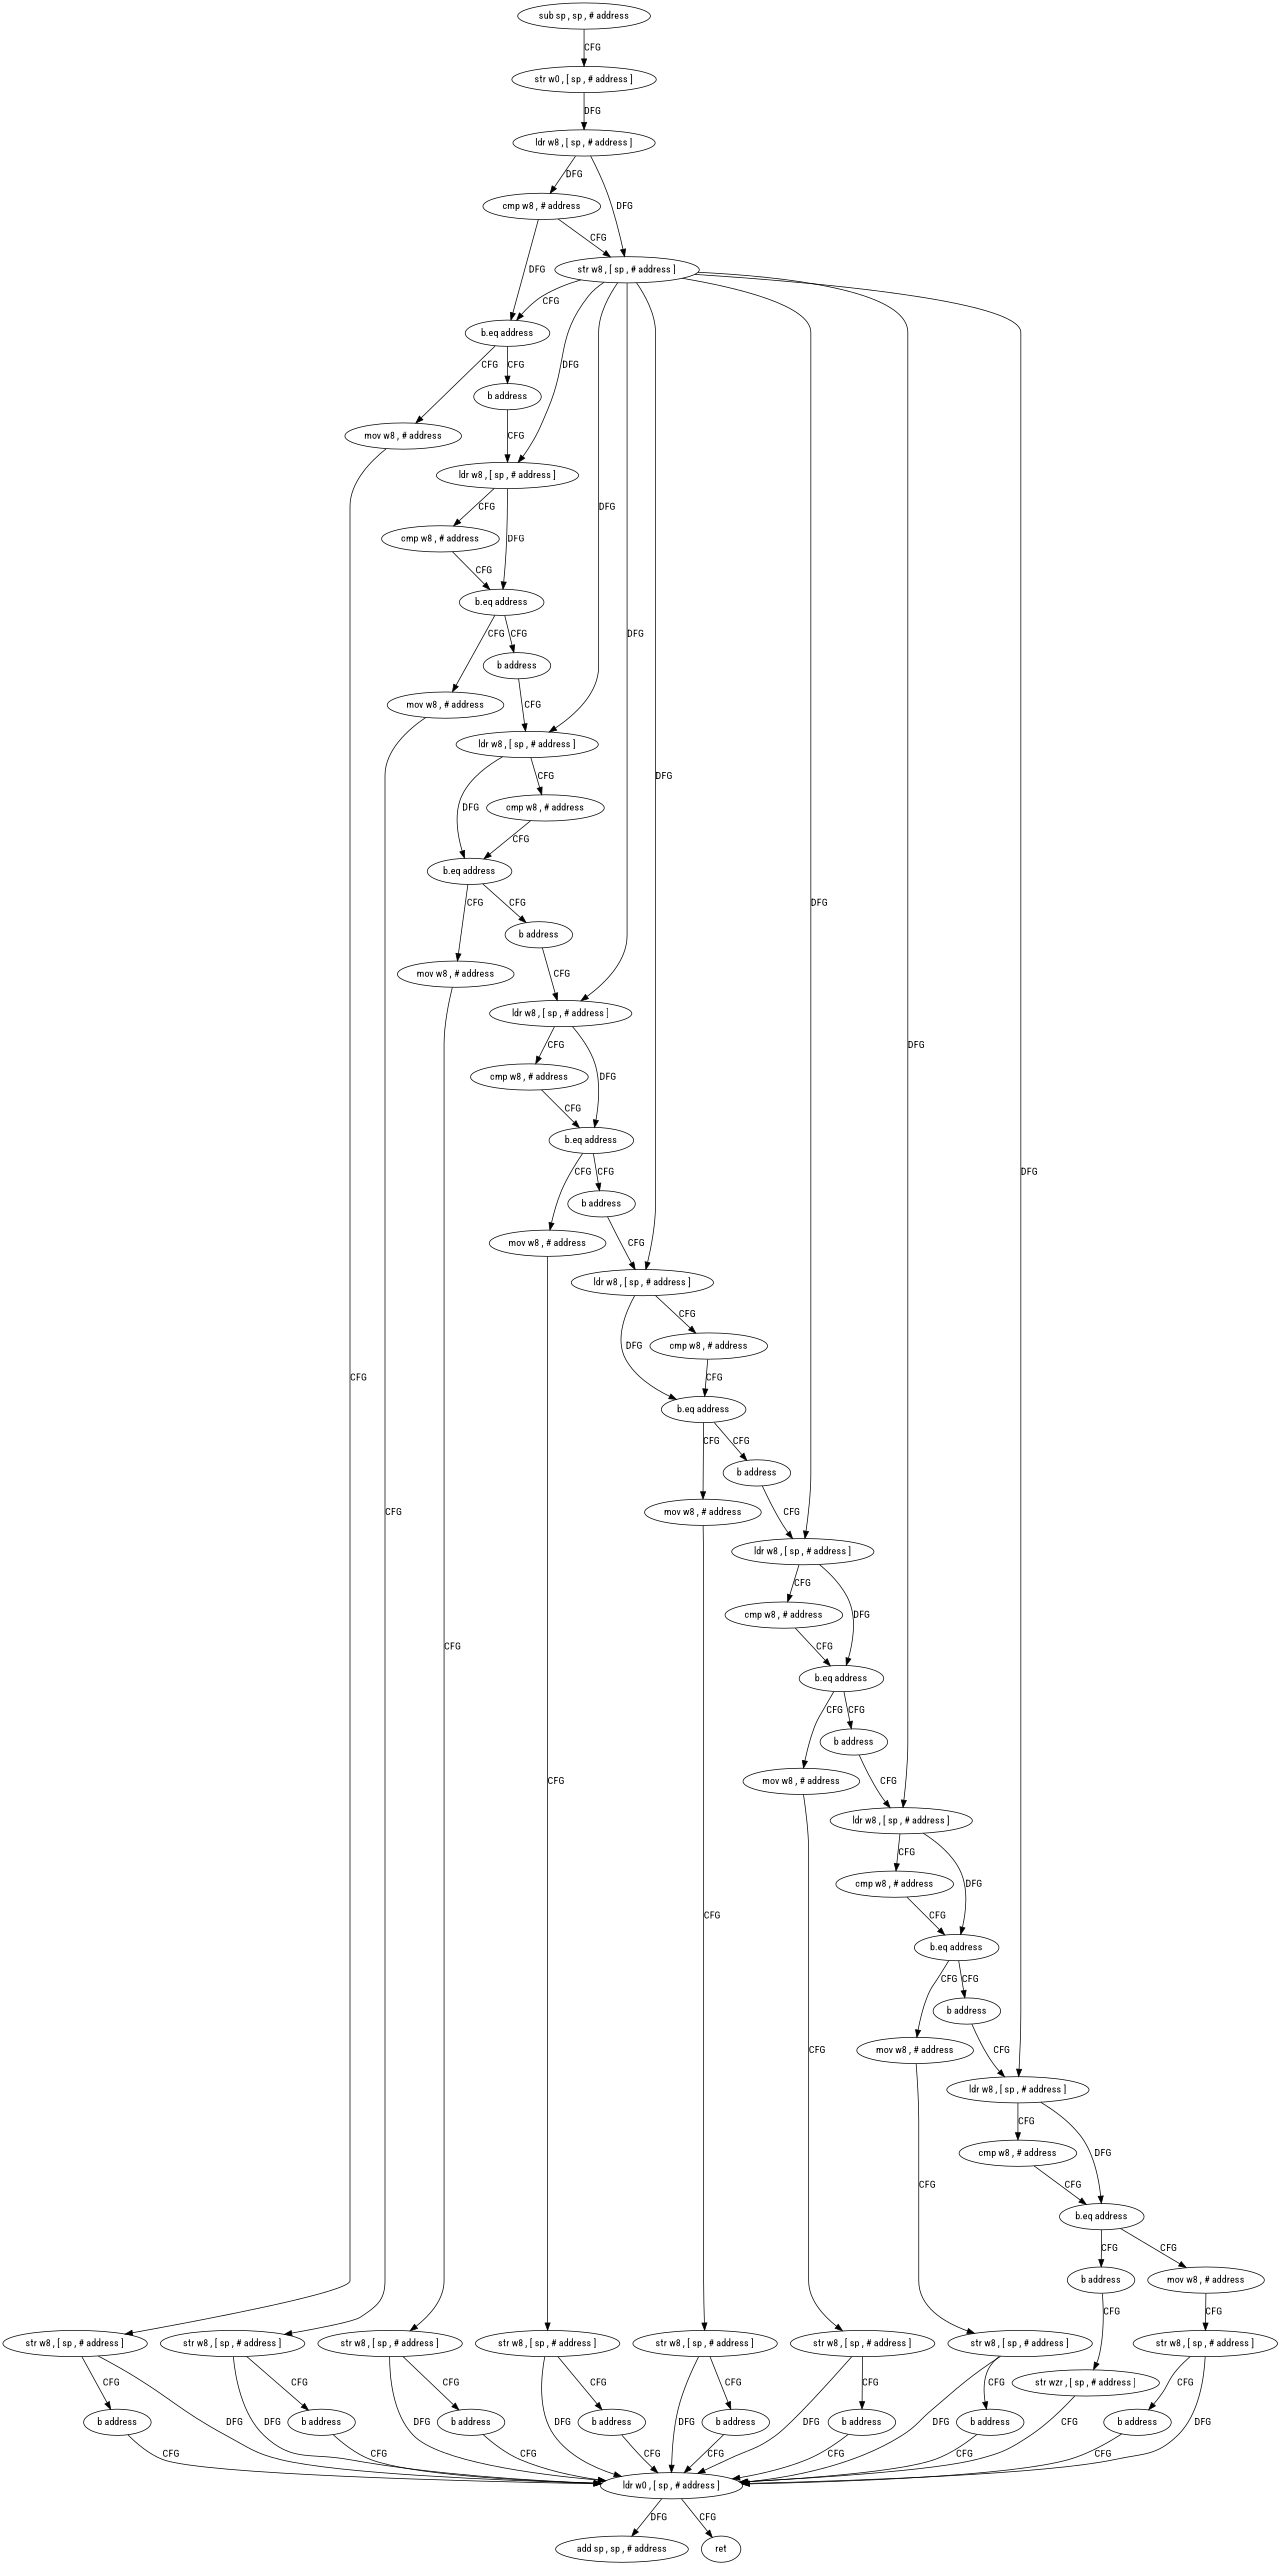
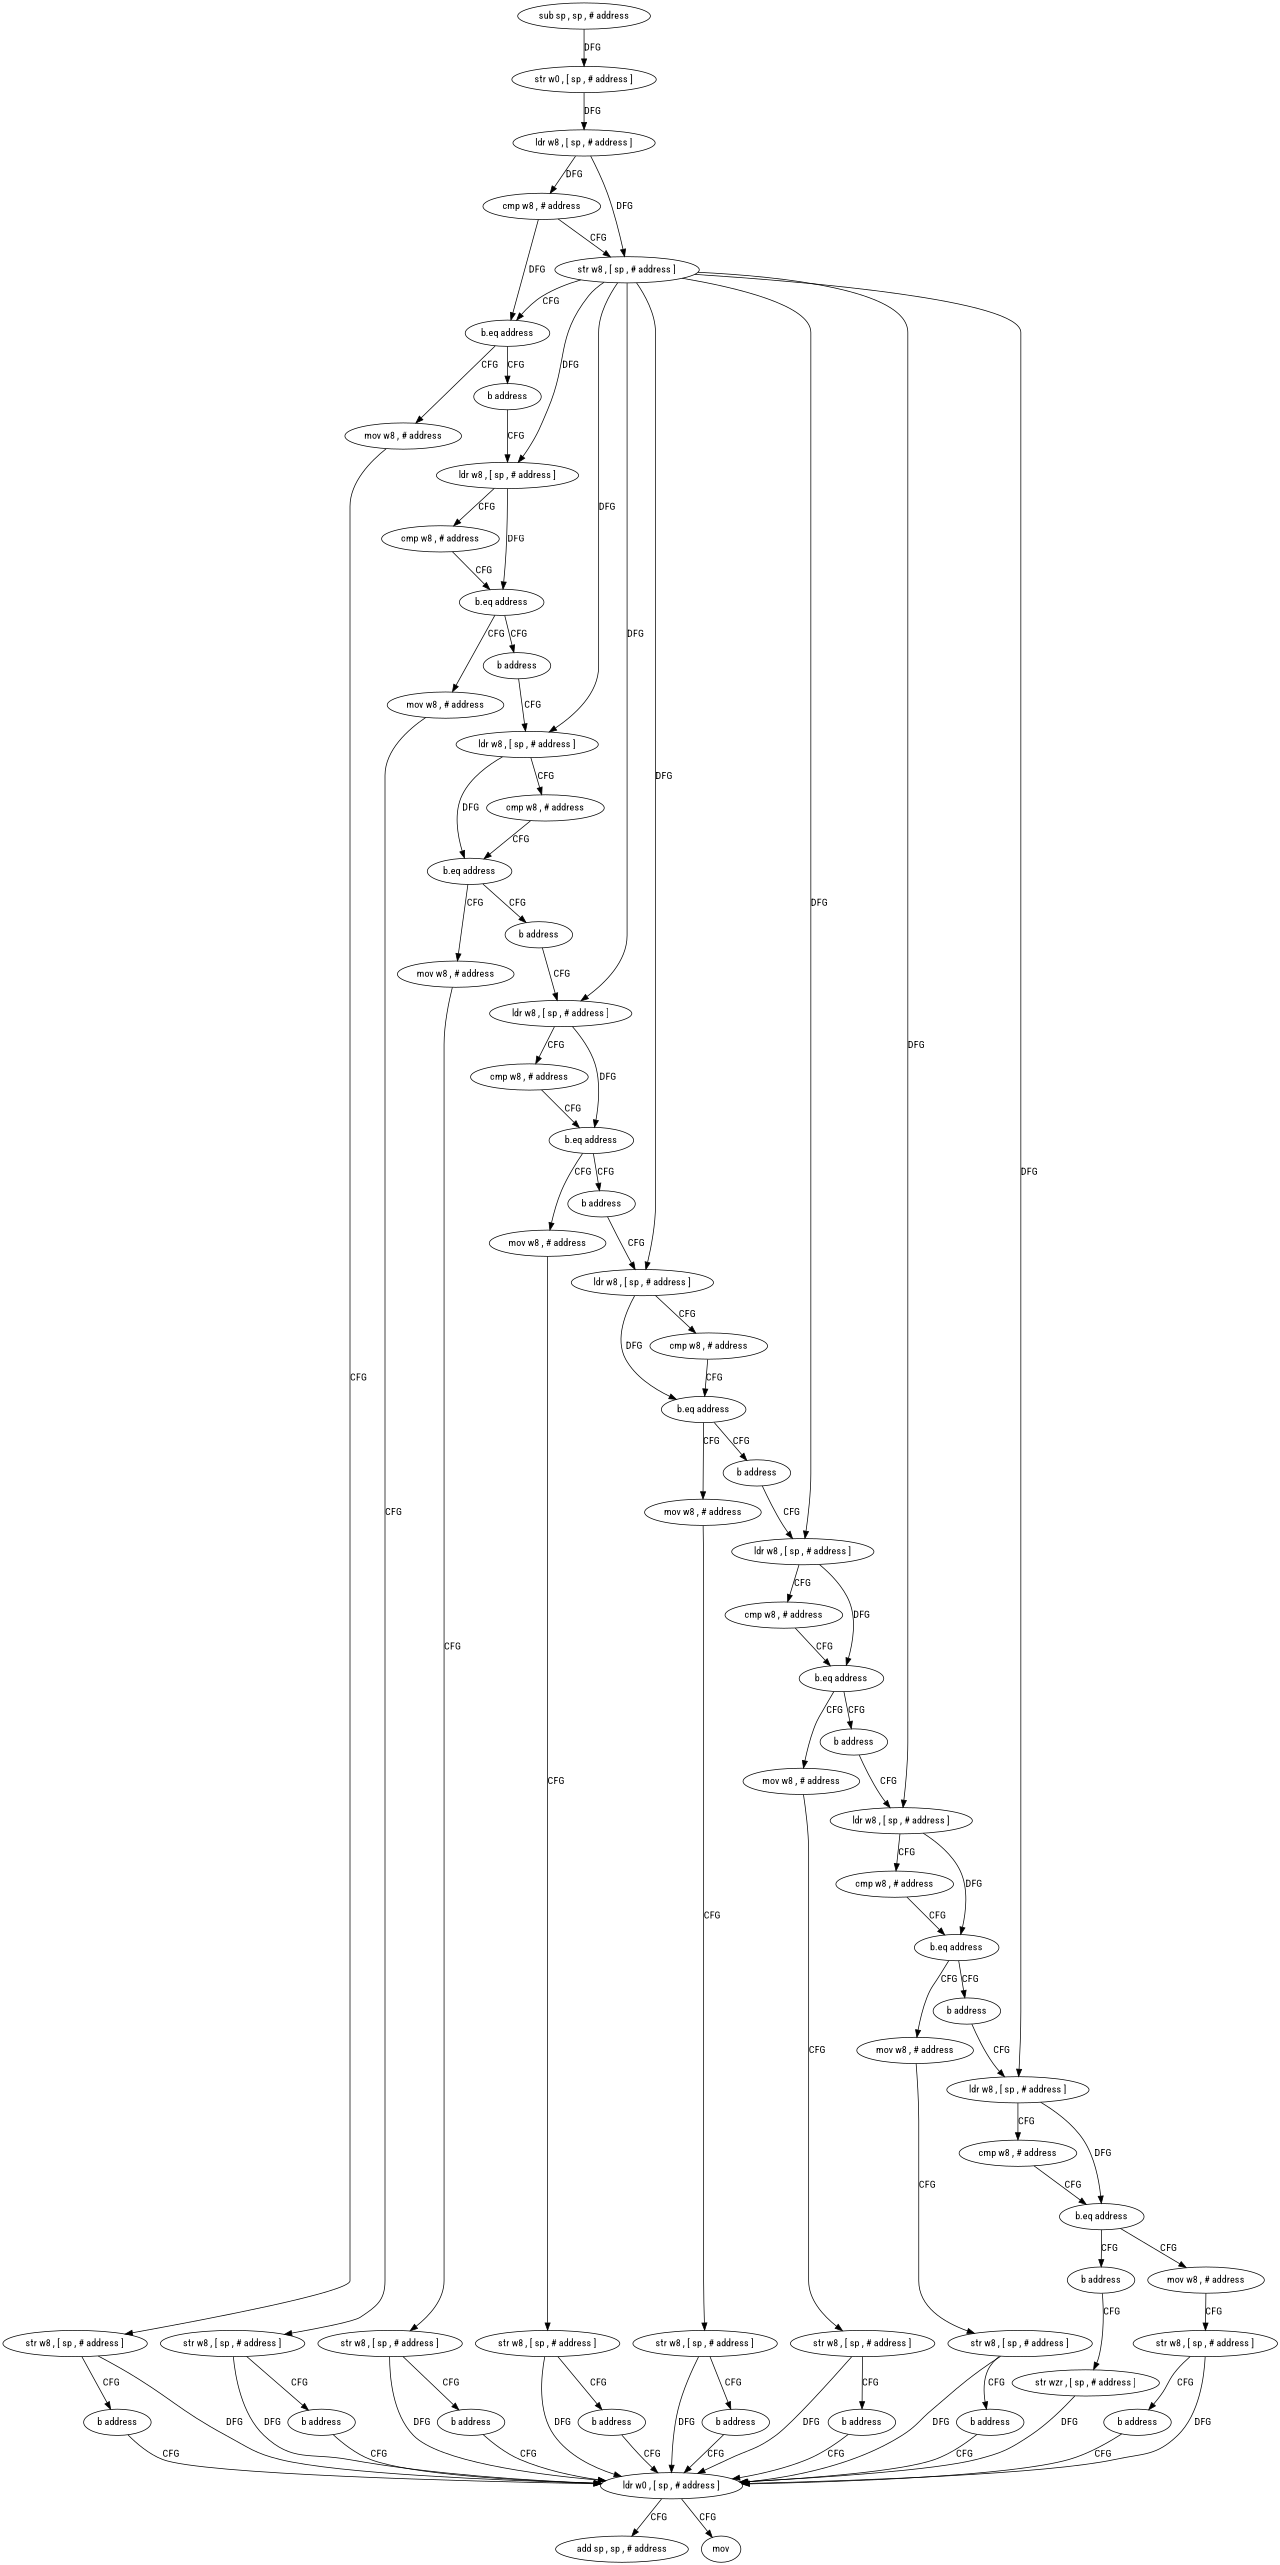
edge "sub sp , sp , # address" -> "str w0 , [ sp , # address ]": label "CFG" -> "DFG"
edge "str wzr , [ sp , # address ]" -> "ldr w0 , [ sp , # address ]": label "CFG" -> "DFG"
edge "ldr w0 , [ sp , # address ]" -> "add sp , sp , # address": label "DFG" -> "CFG"
node "ret": label "ret" -> "mov"
